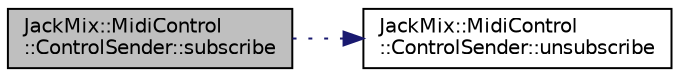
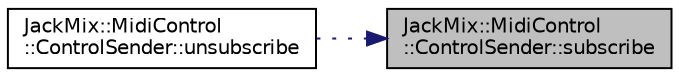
edge "JackMix::MidiControl ::ControlSender::subscribe" -> "JackMix::MidiControl ::ControlSender::unsubscribe": reversed
